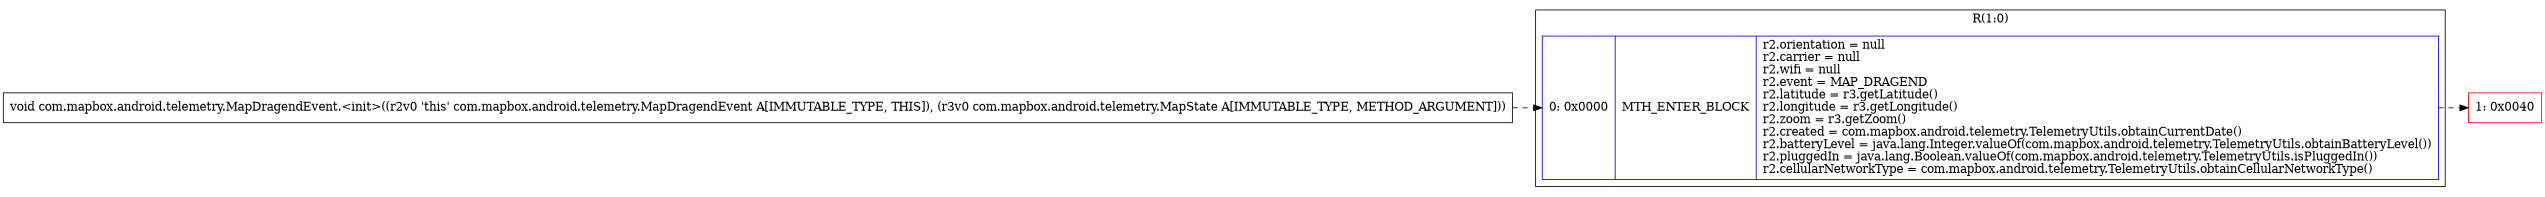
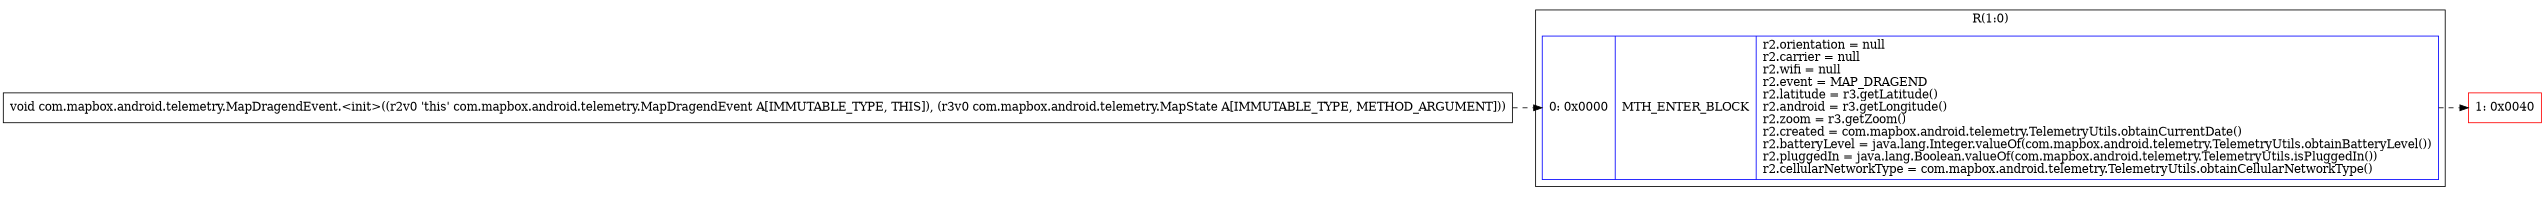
node "0: 0x0000": text "r2.longitude = r3.getLongitude()" -> "r2.android = r3.getLongitude()"
